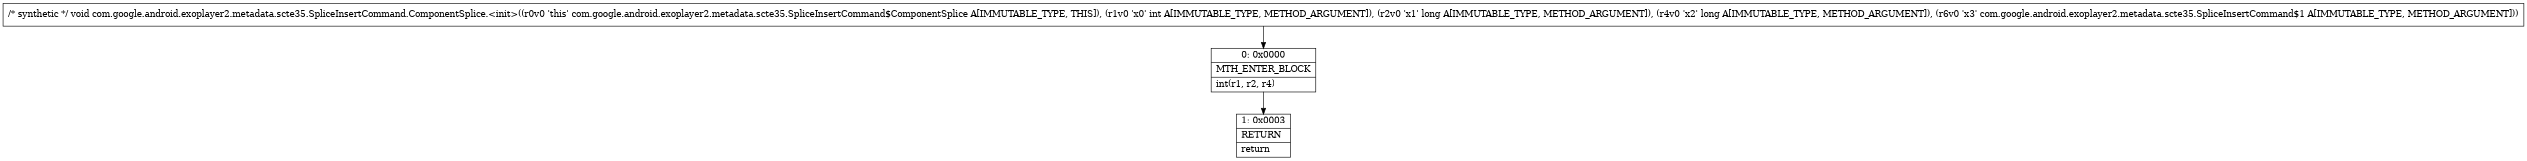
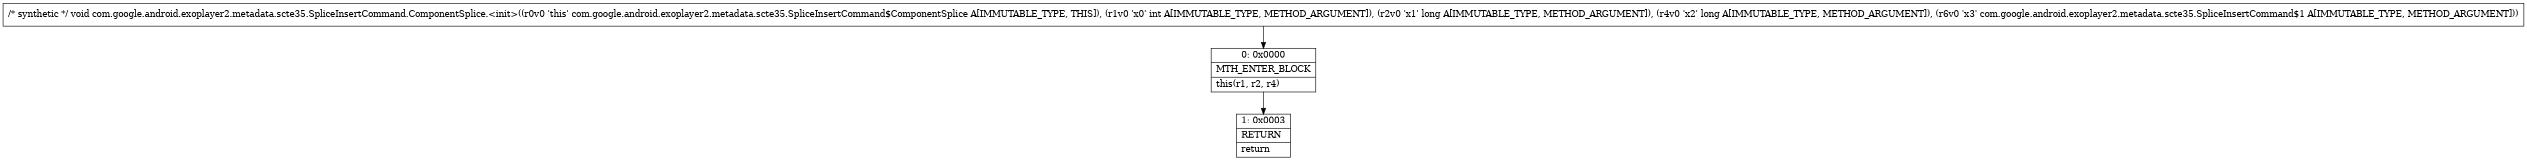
node "0: 0x0000": text "int(r1, r2, r4)" -> "this(r1, r2, r4)"
